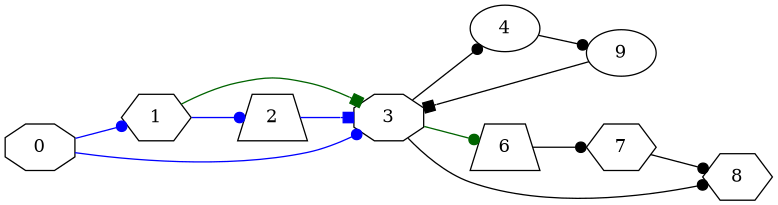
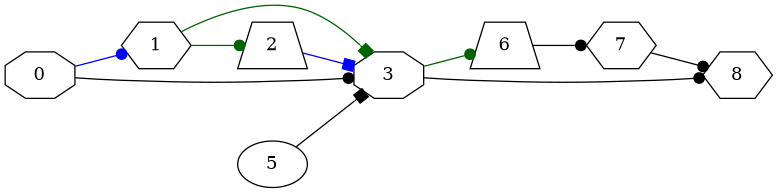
node "4": removed
node "9": label "9" -> "5"
edge "1" -> "2": color blue -> darkgreen
edge "0" -> "3": color blue -> black
